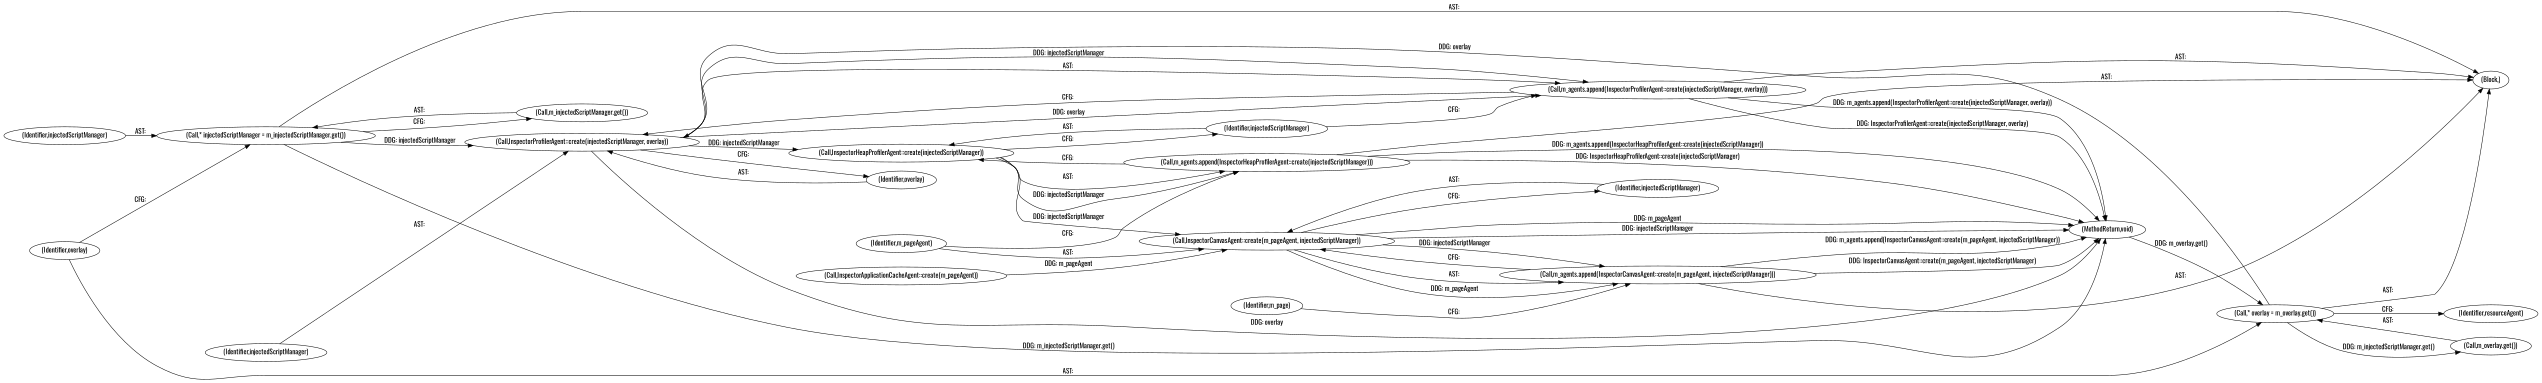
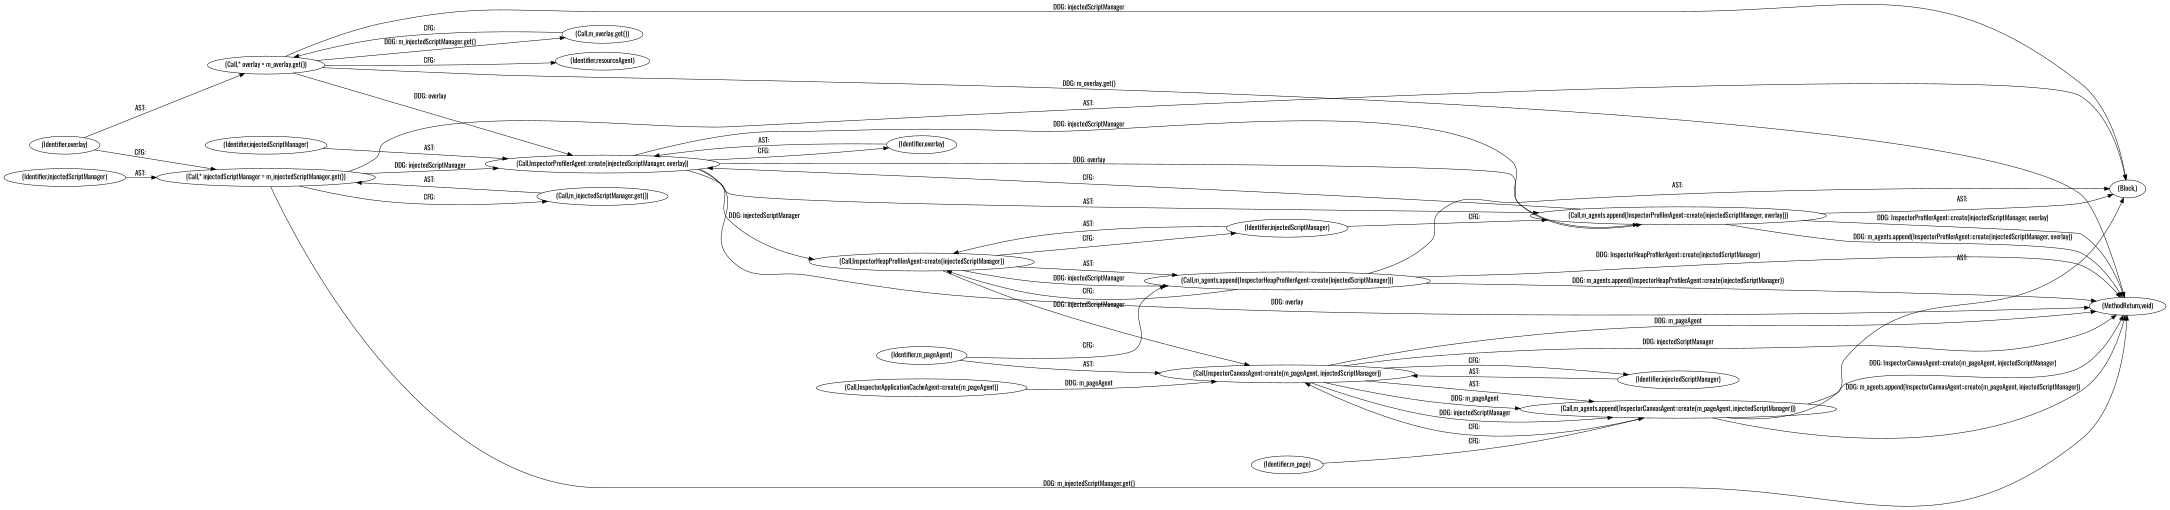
edge "(MethodReturn,void)" -> "(Call,* overlay = m_overlay.get())": reversed
edge "(Call,* overlay = m_overlay.get())" -> "(Block,)": label "AST: " -> "DDG: injectedScriptManager"
edge "(Call,m_overlay.get())" -> "(Call,* overlay = m_overlay.get())": label "AST: " -> "CFG: "
